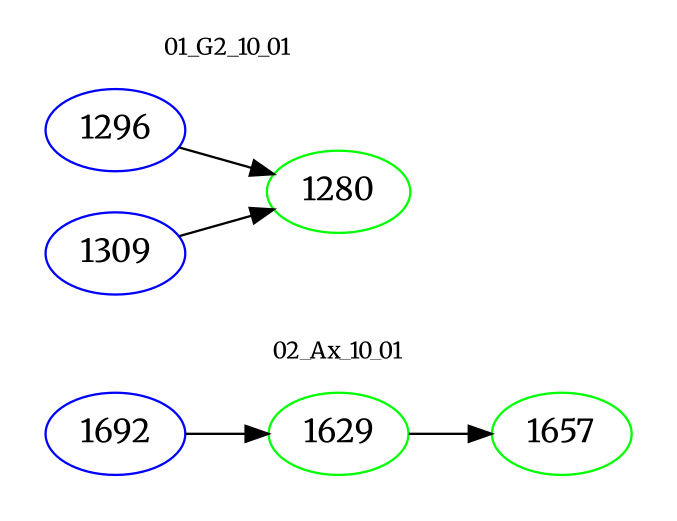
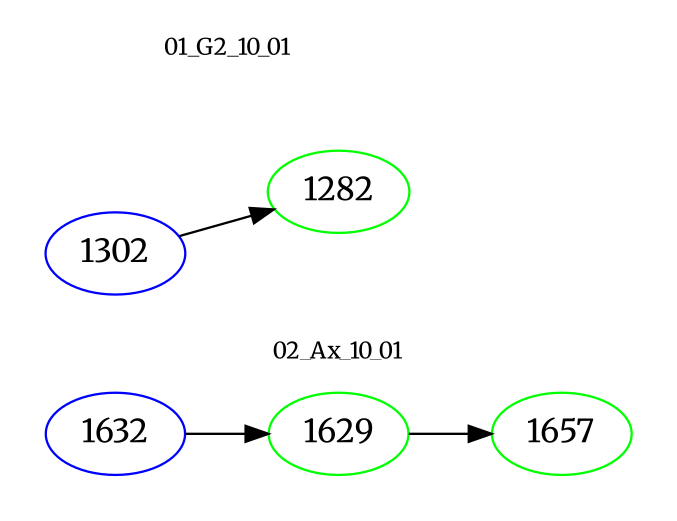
node "1296": removed
node "1280": label "1280" -> "1282"
node "1309": label "1309" -> "1302"
node "1692": label "1692" -> "1632"
